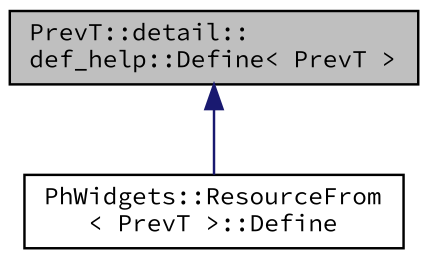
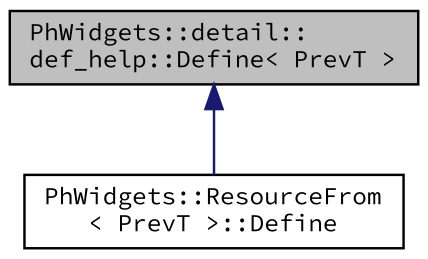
node "PrevT::detail:: def_help::Define< PrevT >": label "PrevT::detail:: def_help::Define< PrevT >" -> "PhWidgets::detail:: def_help::Define< PrevT >"
